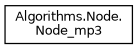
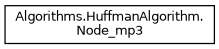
node "Algorithms.Node. Node_mp3": label "Algorithms.Node. Node_mp3" -> "Algorithms.HuffmanAlgorithm. Node_mp3"
